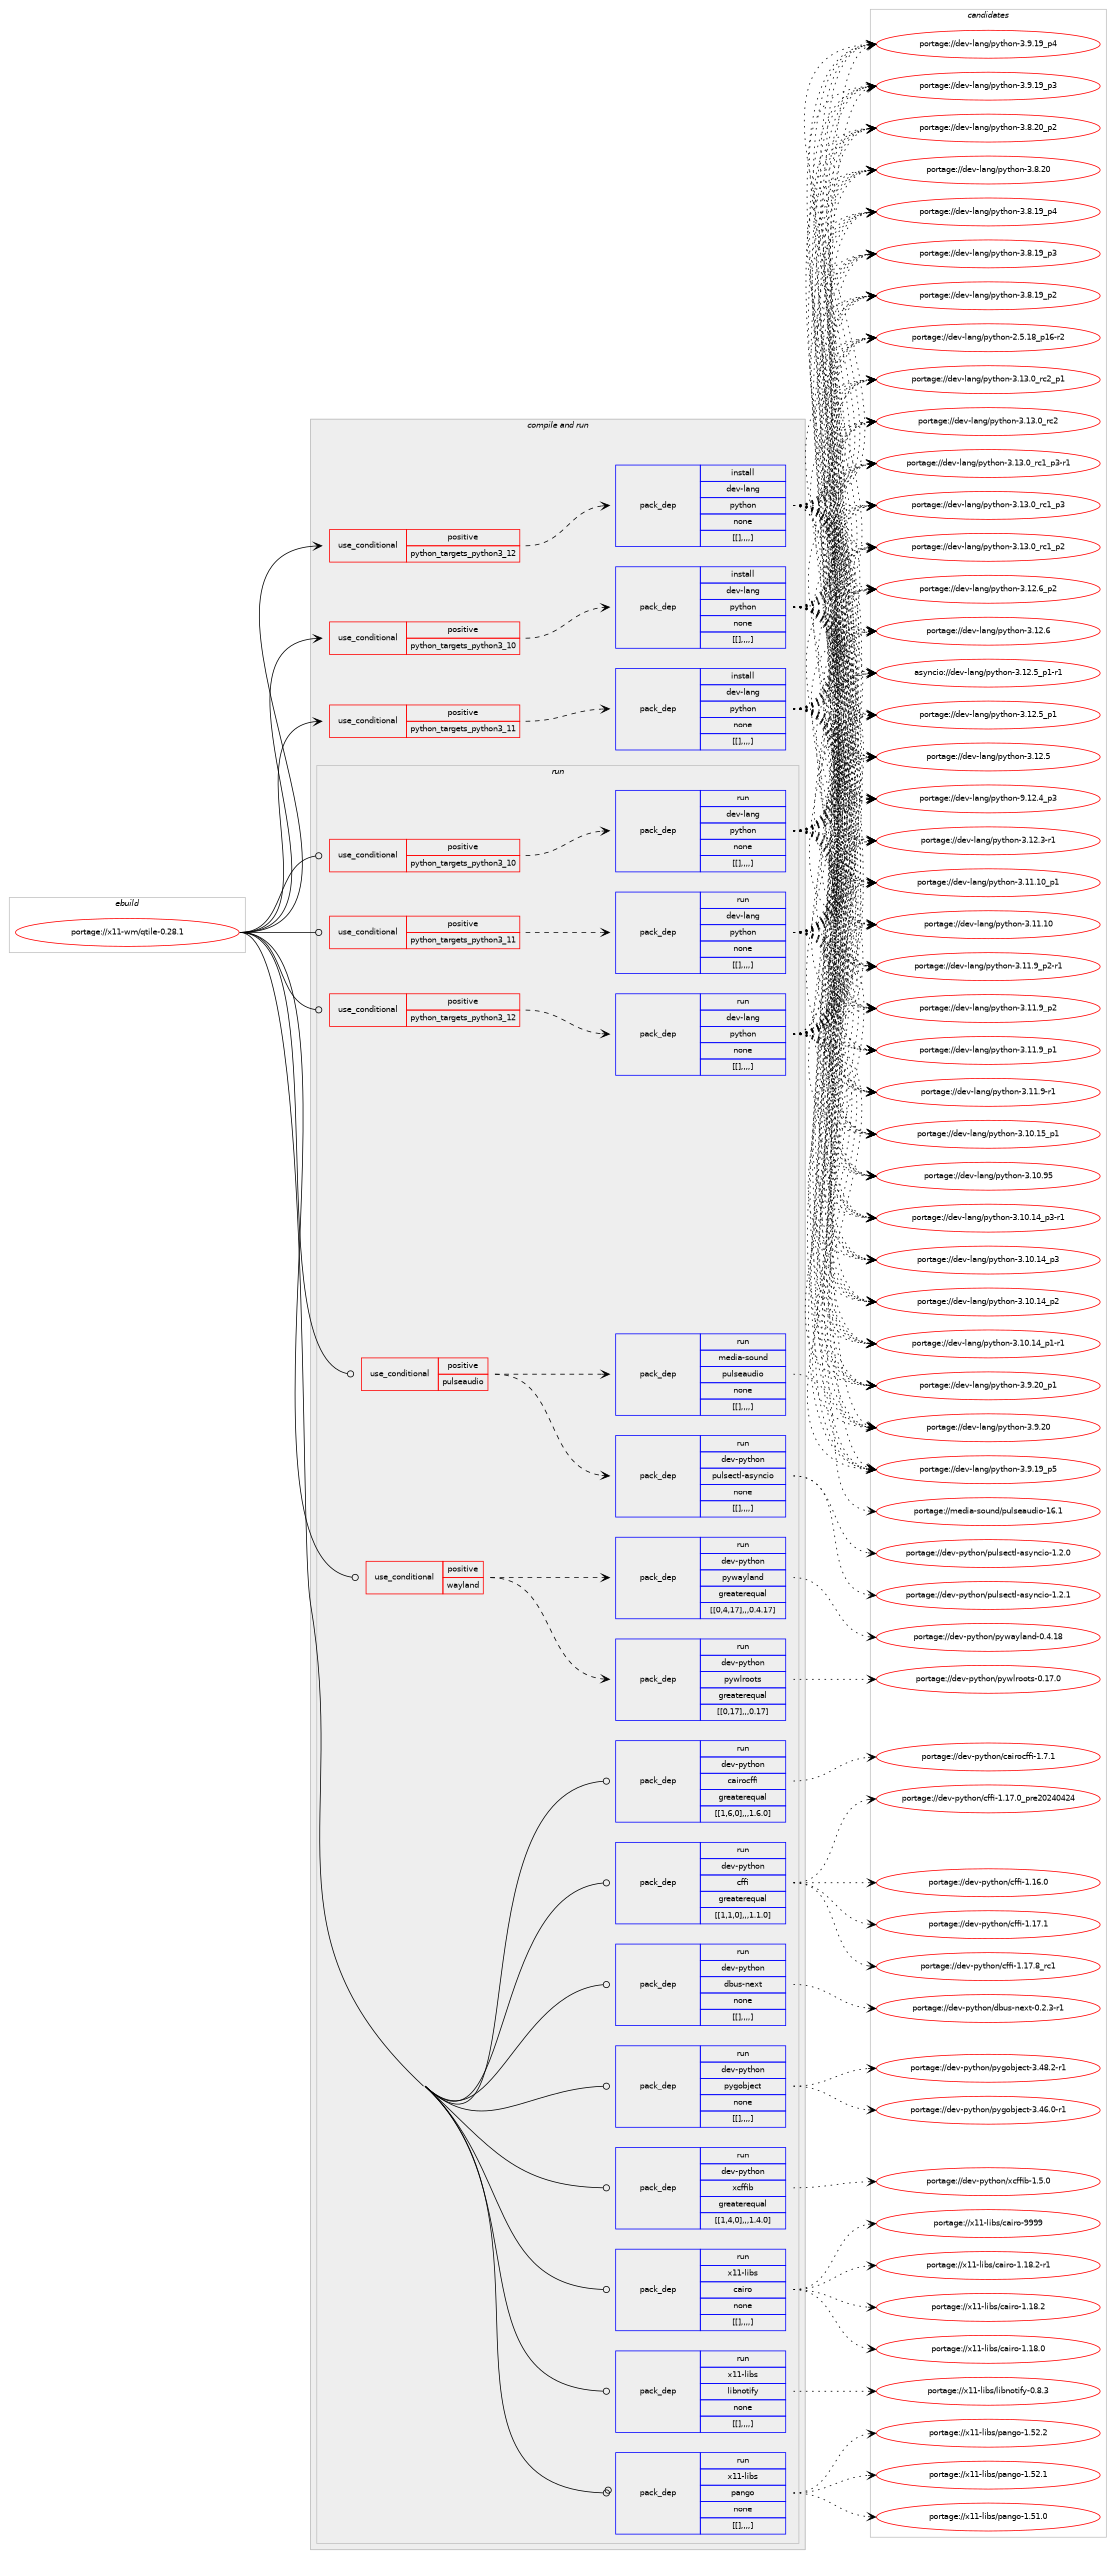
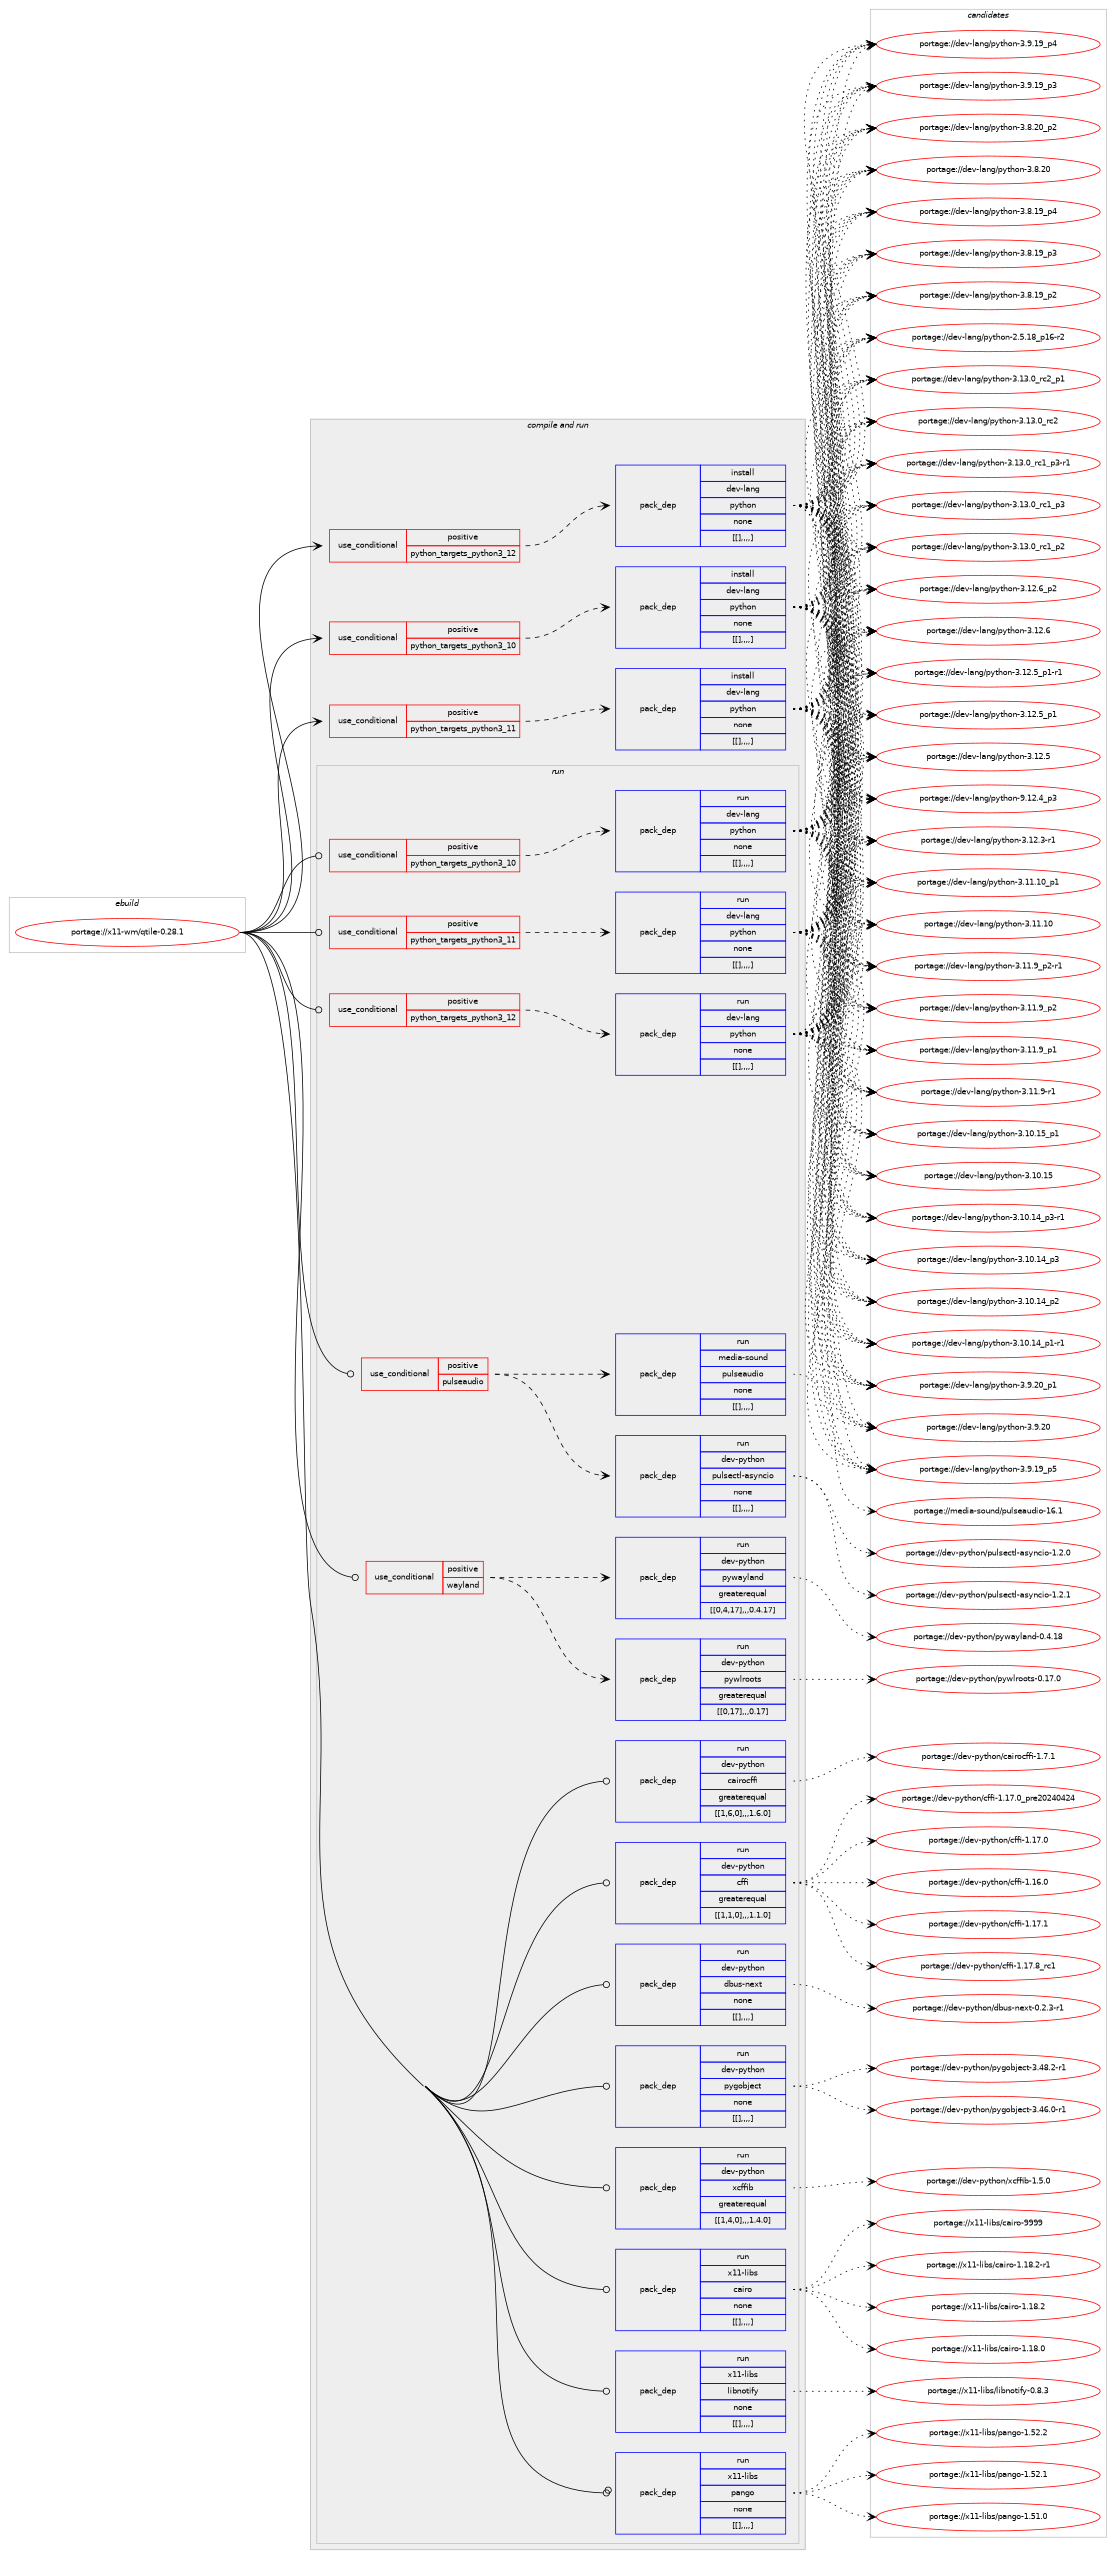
node "asyncio://dev-lang/python-3.12.5_p1-r1": label "asyncio://dev-lang/python-3.12.5_p1-r1" -> "portage://dev-lang/python-3.12.5_p1-r1"
node "portage://dev-lang/python-3.10.95": label "portage://dev-lang/python-3.10.95" -> "portage://dev-lang/python-3.10.15"
node "portage://dev-python/cffi-1.17.0": added
